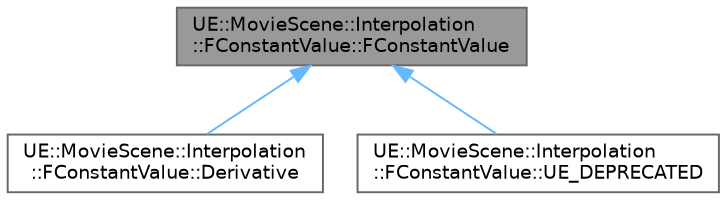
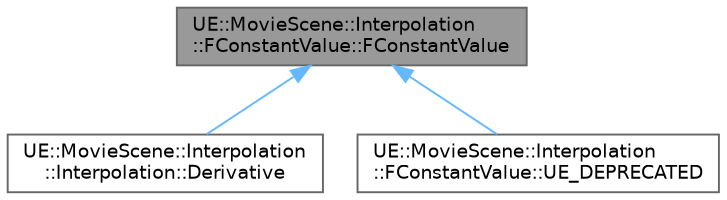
node "UE::MovieScene::Interpolation ::FConstantValue::Derivative": label "UE::MovieScene::Interpolation ::FConstantValue::Derivative" -> "UE::MovieScene::Interpolation ::Interpolation::Derivative"
